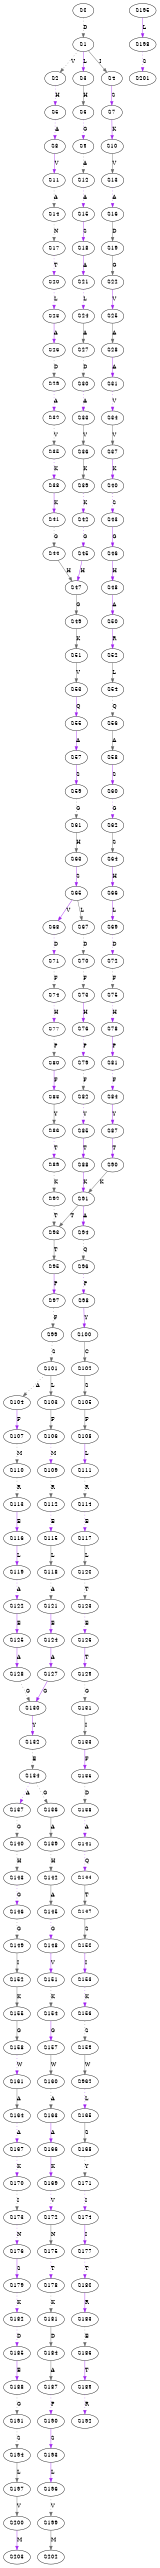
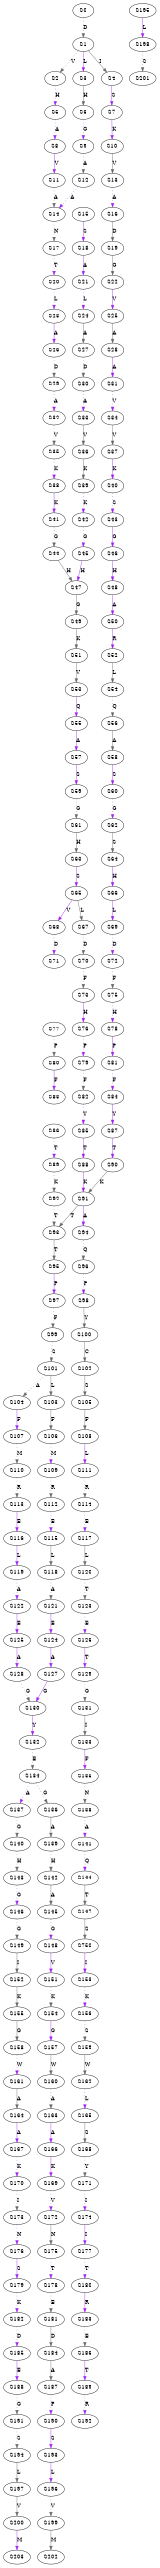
edge "S198" -> "S201": color purple -> gray40
edge "S12" -> "S15": now "S12" -> "S14"
node "S74": removed
edge "S83" -> "S86": removed, label "Y"
edge "S98" -> "S100": color purple -> gray40
edge "S135" -> "S138": label "D" -> "N"
node "S150": label "S150" -> "S750"
node "S962": label "S962" -> "S162"
edge "S164" -> "S167": style dotted -> solid
edge "S178" -> "S181": label "K" -> "E"
